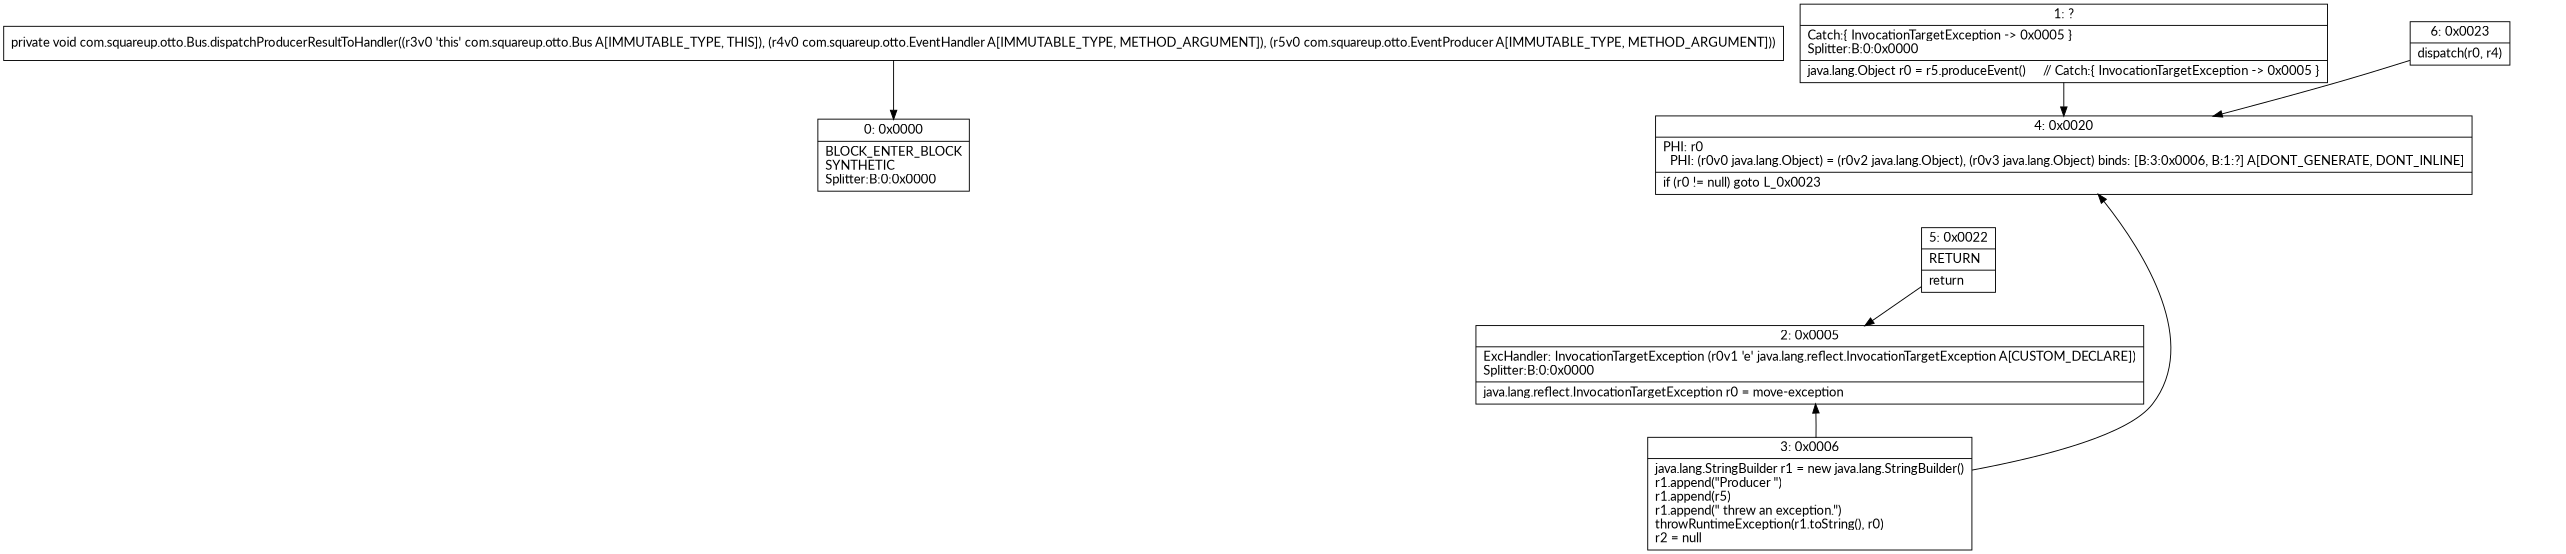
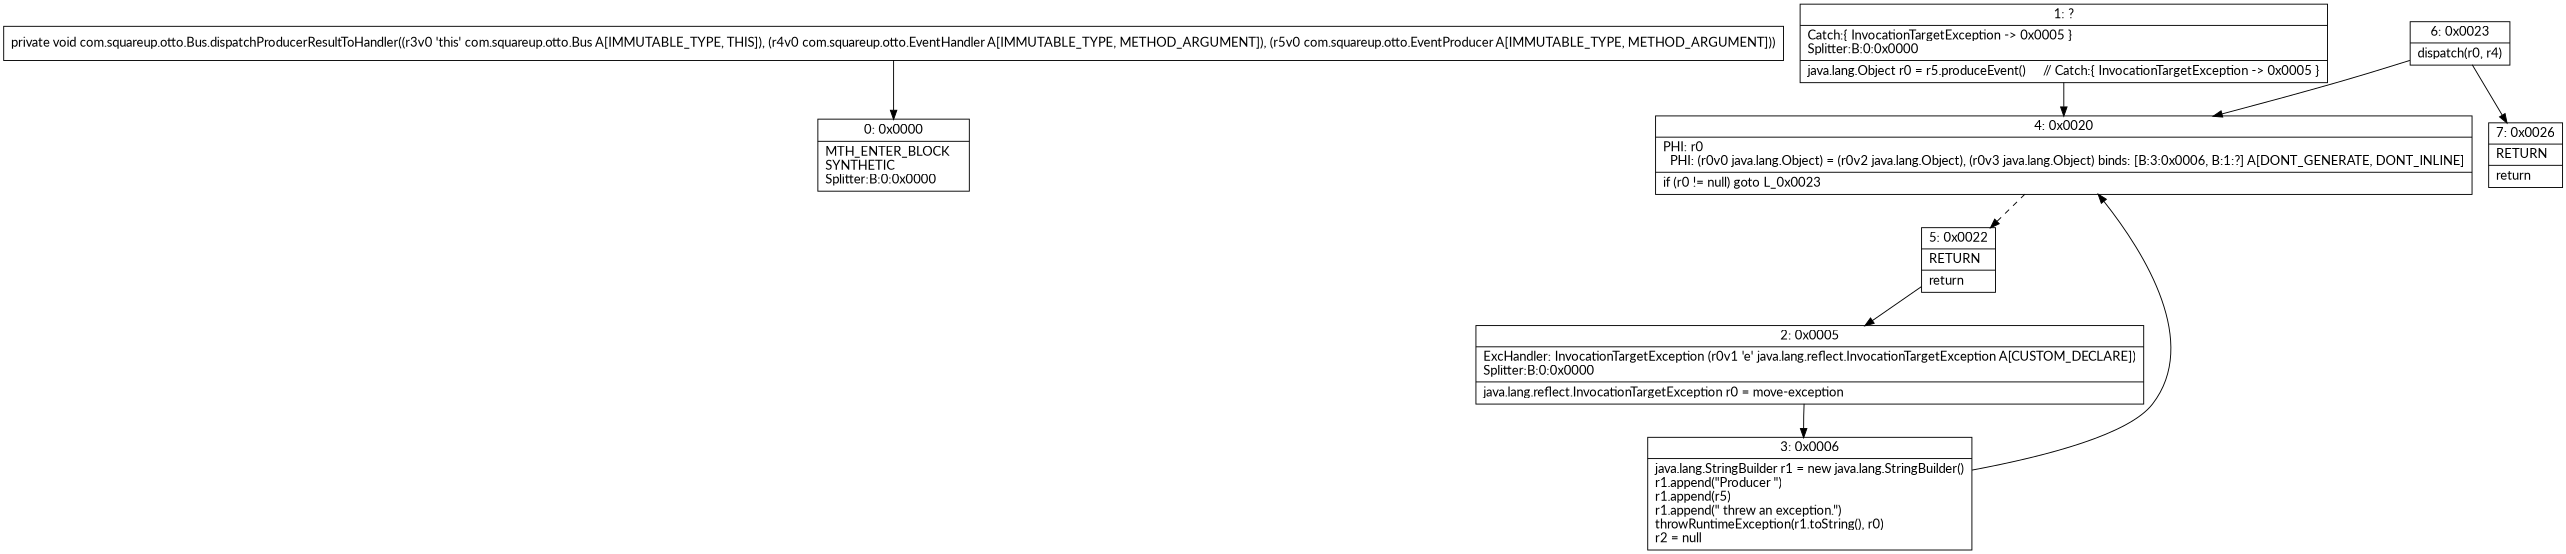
node "0: 0x0000": text "BLOCK_ENTER_BLOCK" -> "MTH_ENTER_BLOCK"
node "7: 0x0026": added
edge "4: 0x0020" -> "5: 0x0022": added
edge "3: 0x0006" -> "2: 0x0005": reversed
